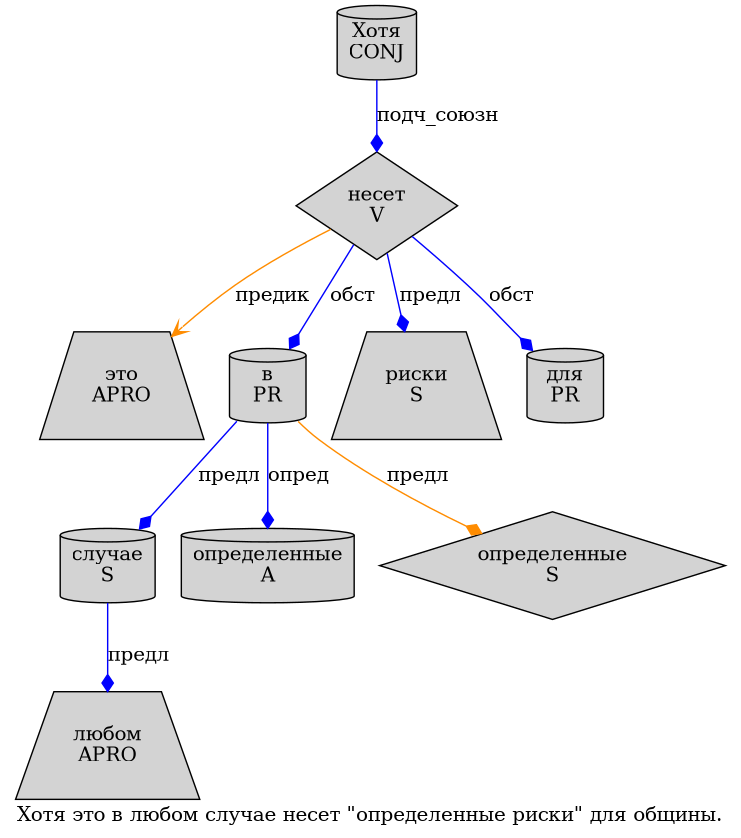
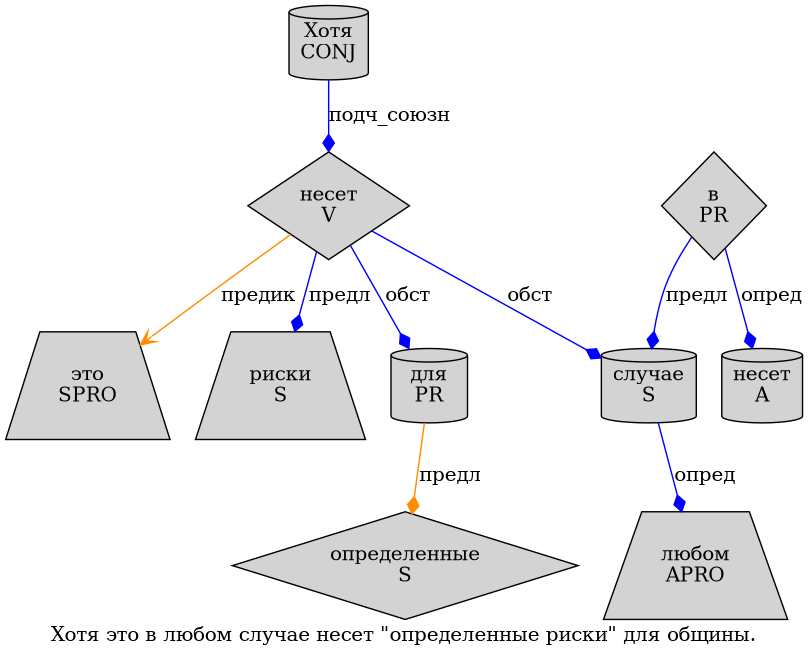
edge "несет V" -> "в PR": now "несет V" -> "случае S"
node "это APRO": label "это APRO" -> "это SPRO"
node "в PR": shape cylinder -> diamond
edge "в PR" -> "определенные S": now "для PR" -> "определенные S"
node "определенные A": label "определенные A" -> "несет A"
edge "случае S" -> "любом APRO": label "предл" -> "опред"
